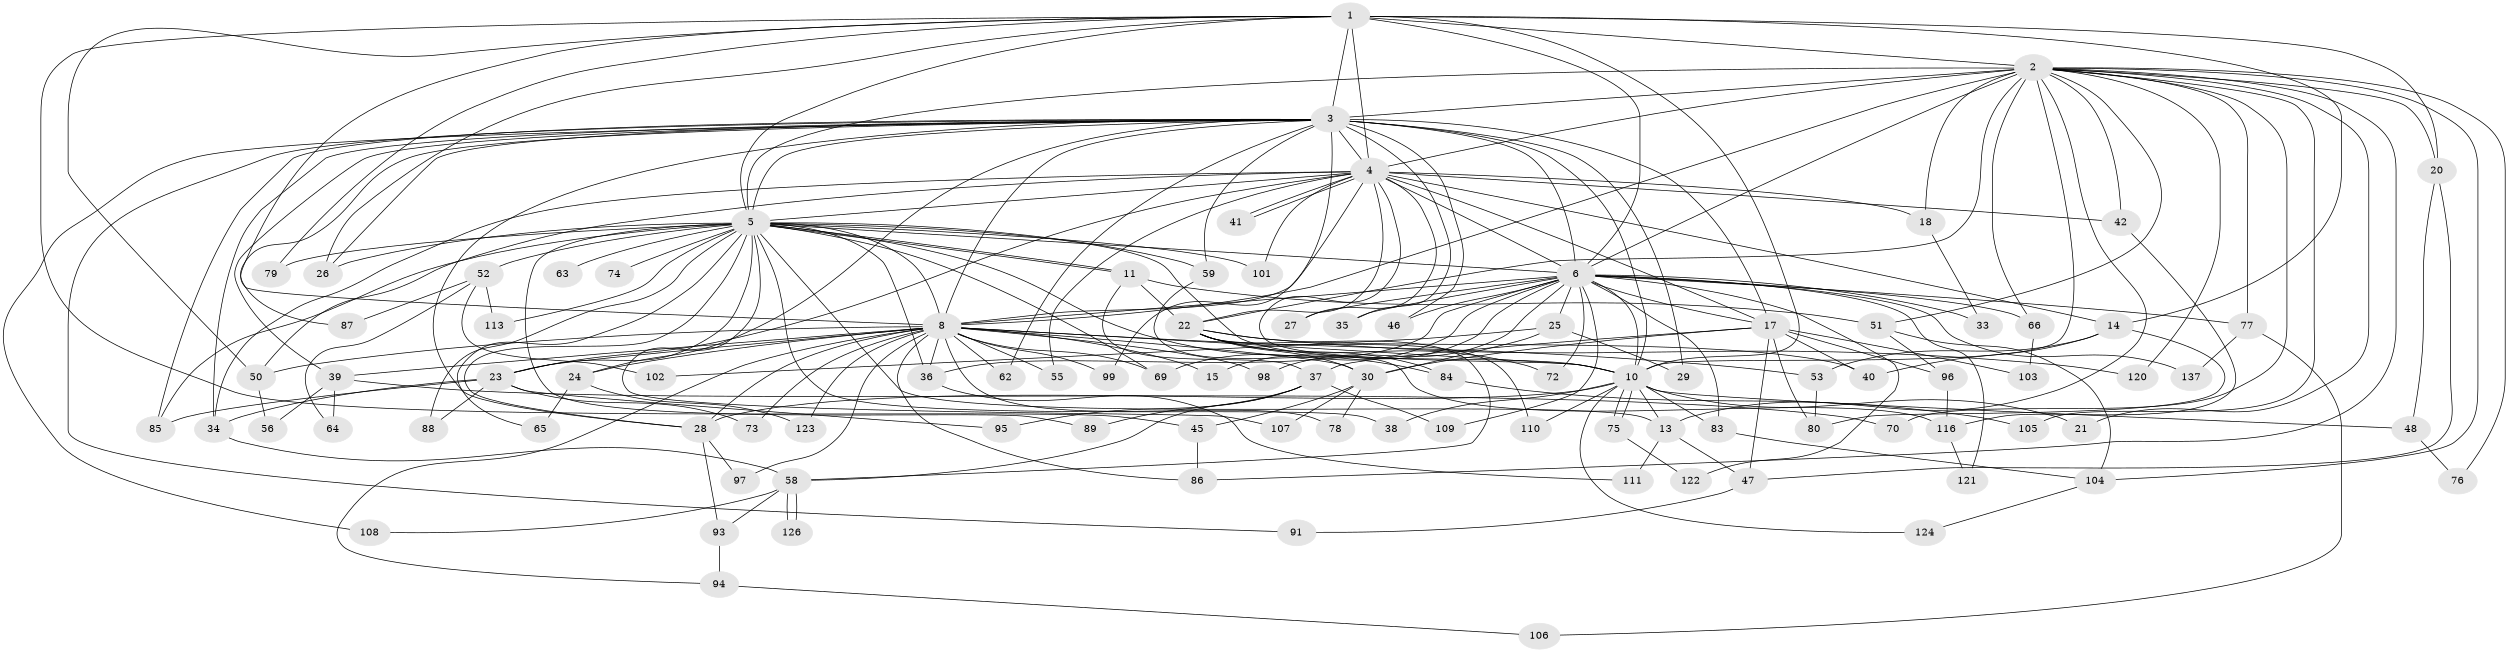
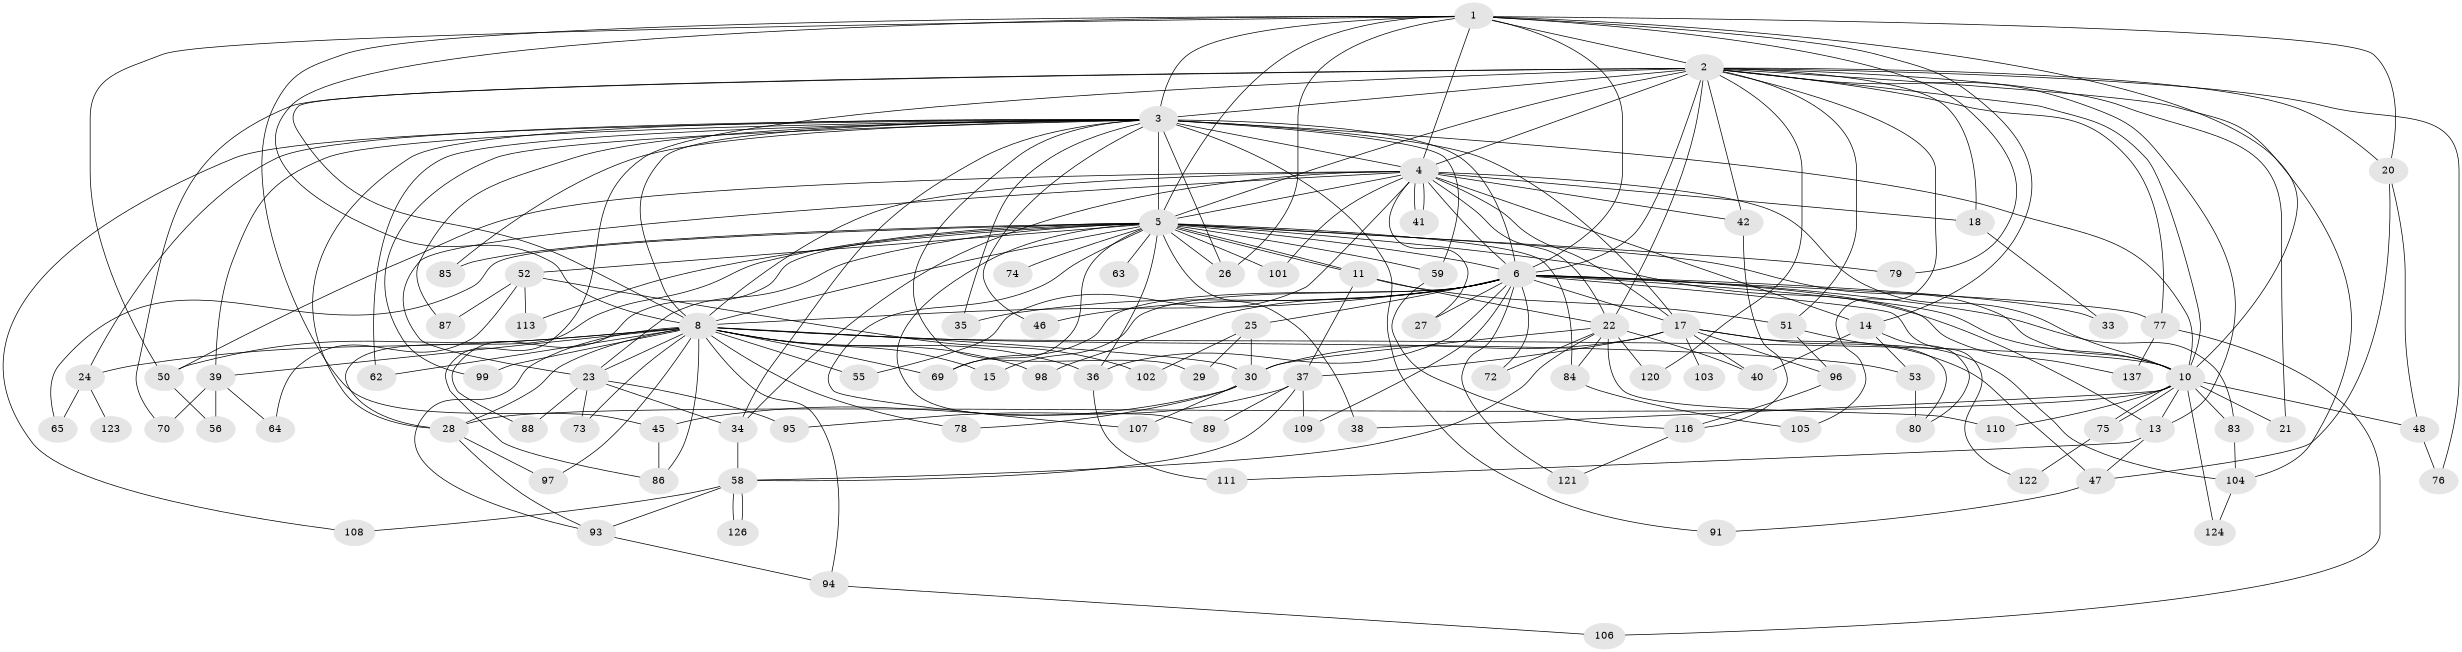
node "66": removed
edge "8" -- "123": now "8" -- "93"
edge "23" -- "85": removed
